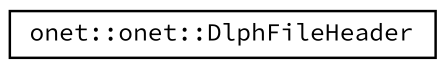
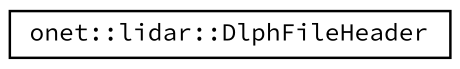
node "onet::onet::DlphFileHeader": label "onet::onet::DlphFileHeader" -> "onet::lidar::DlphFileHeader"
